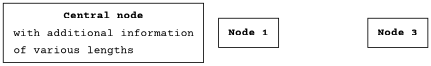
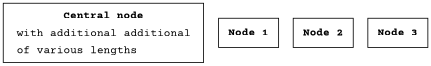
node "Central node": text "with additional information" -> "with additional additional"
node "Node 2": added
